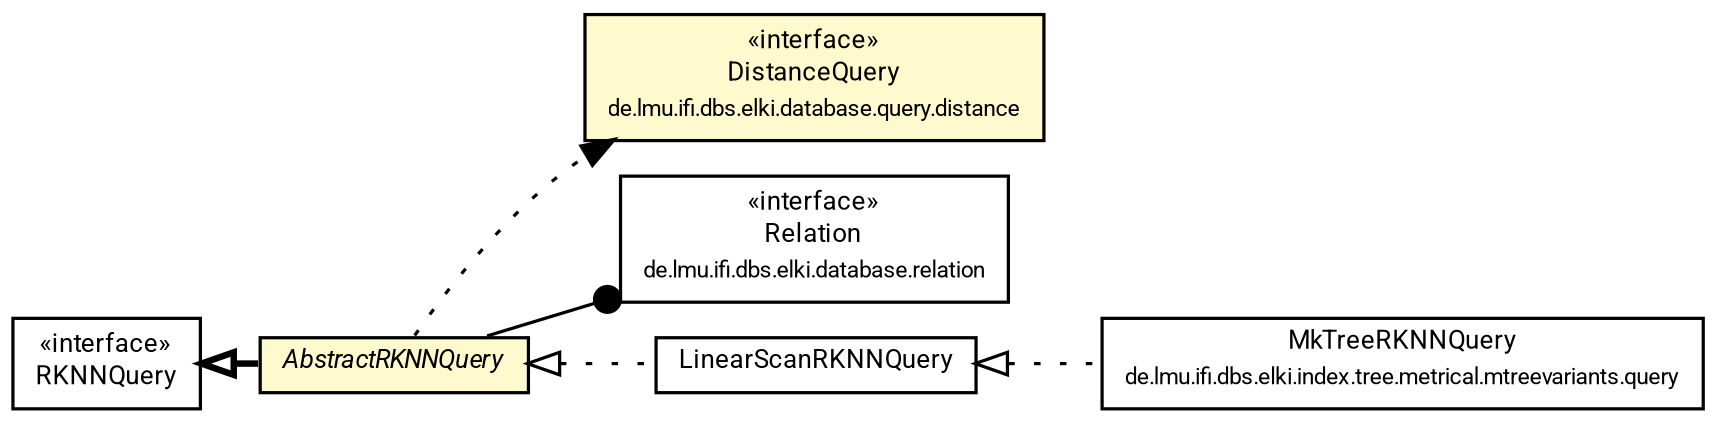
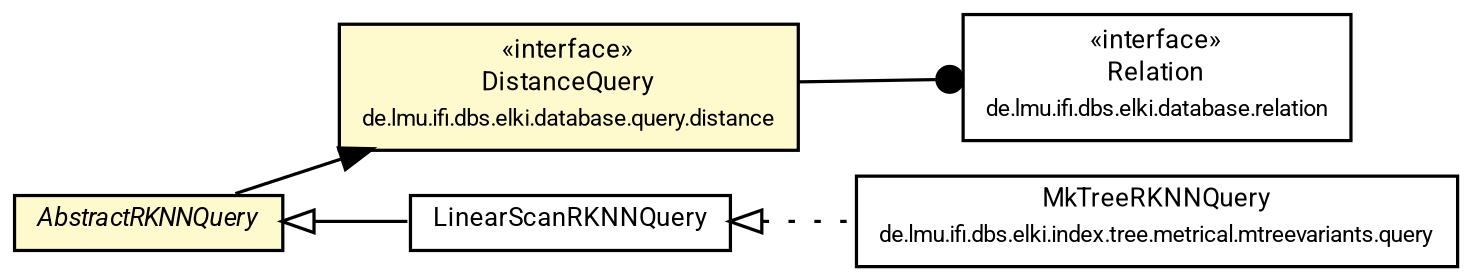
edge "AbstractRKNNQuery" -> "DistanceQuery": style dotted -> solid
edge "AbstractRKNNQuery" -> "Relation": now "DistanceQuery" -> "Relation"
node "RKNNQuery": removed
edge "LinearScanRKNNQuery" -> "AbstractRKNNQuery": style dotted -> solid
